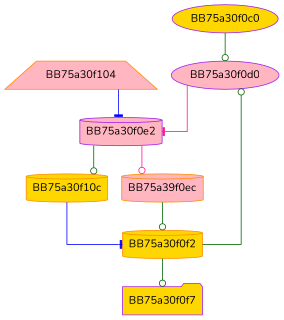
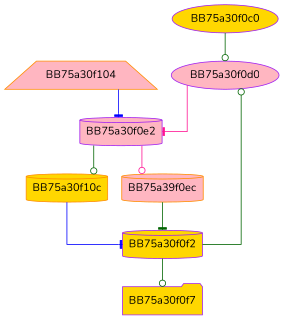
edge "BB75a39f0ec" -> "BB75a30f0f2": arrowhead odot -> tee
node "BB75a30f0f2": color darkorange -> purple
